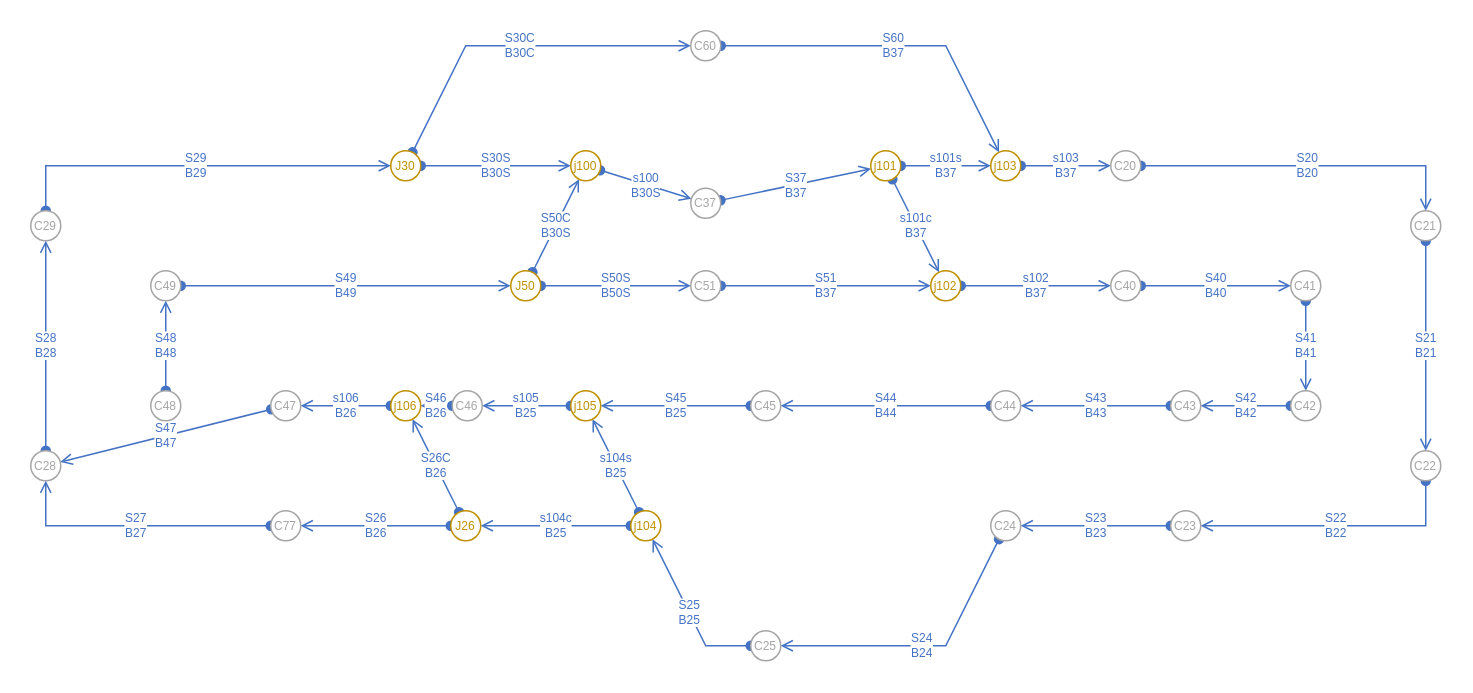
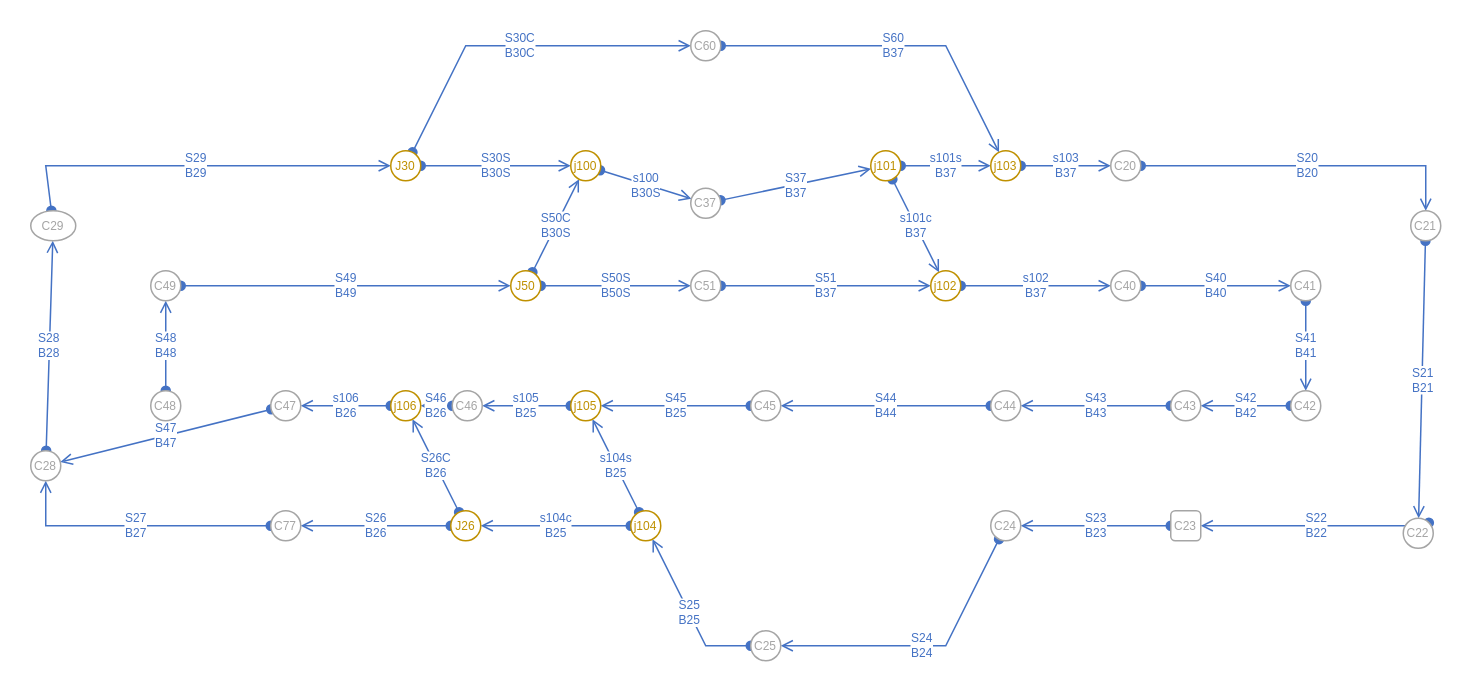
node "C29": size 30x30 -> 45x30
node "C22": moved (1426, 466) -> (1418, 533)
node "C23": shape ellipse -> rounded rectangle
